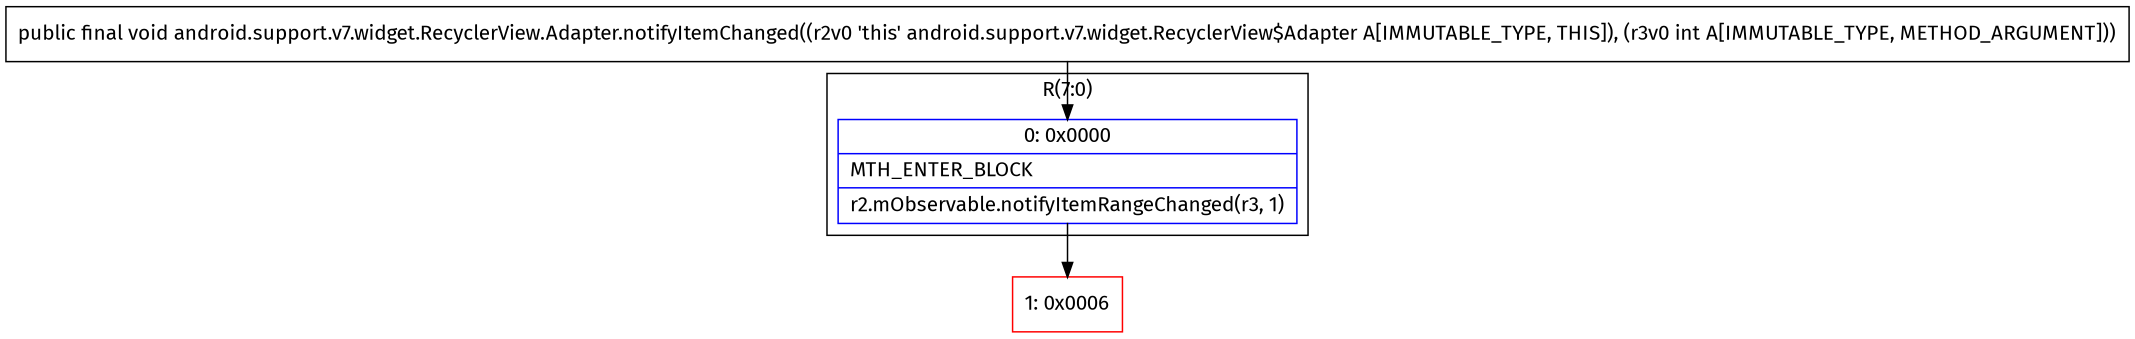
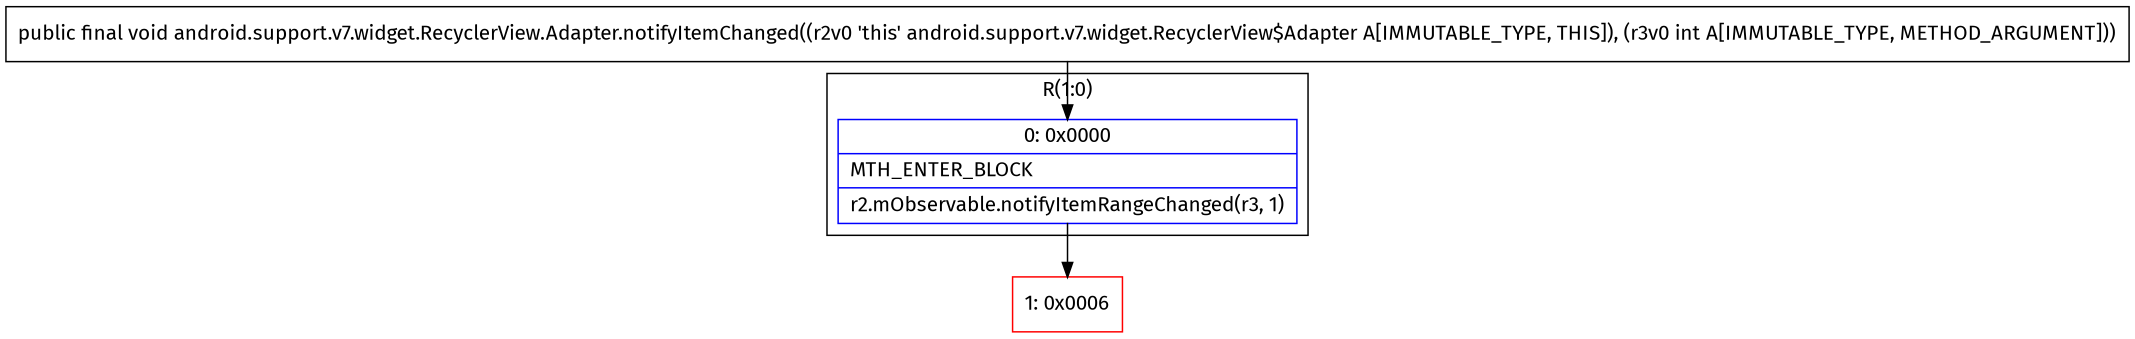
cluster "R(7:0)": label "R(7:0)" -> "R(1:0)"
